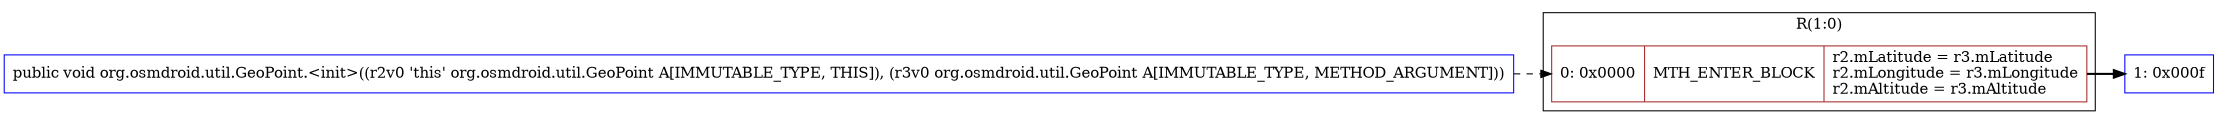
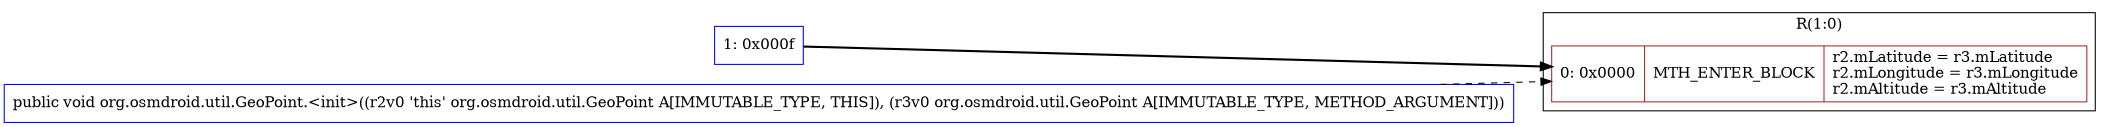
edge "0: 0x0000" -> "1: 0x000f": reversed
